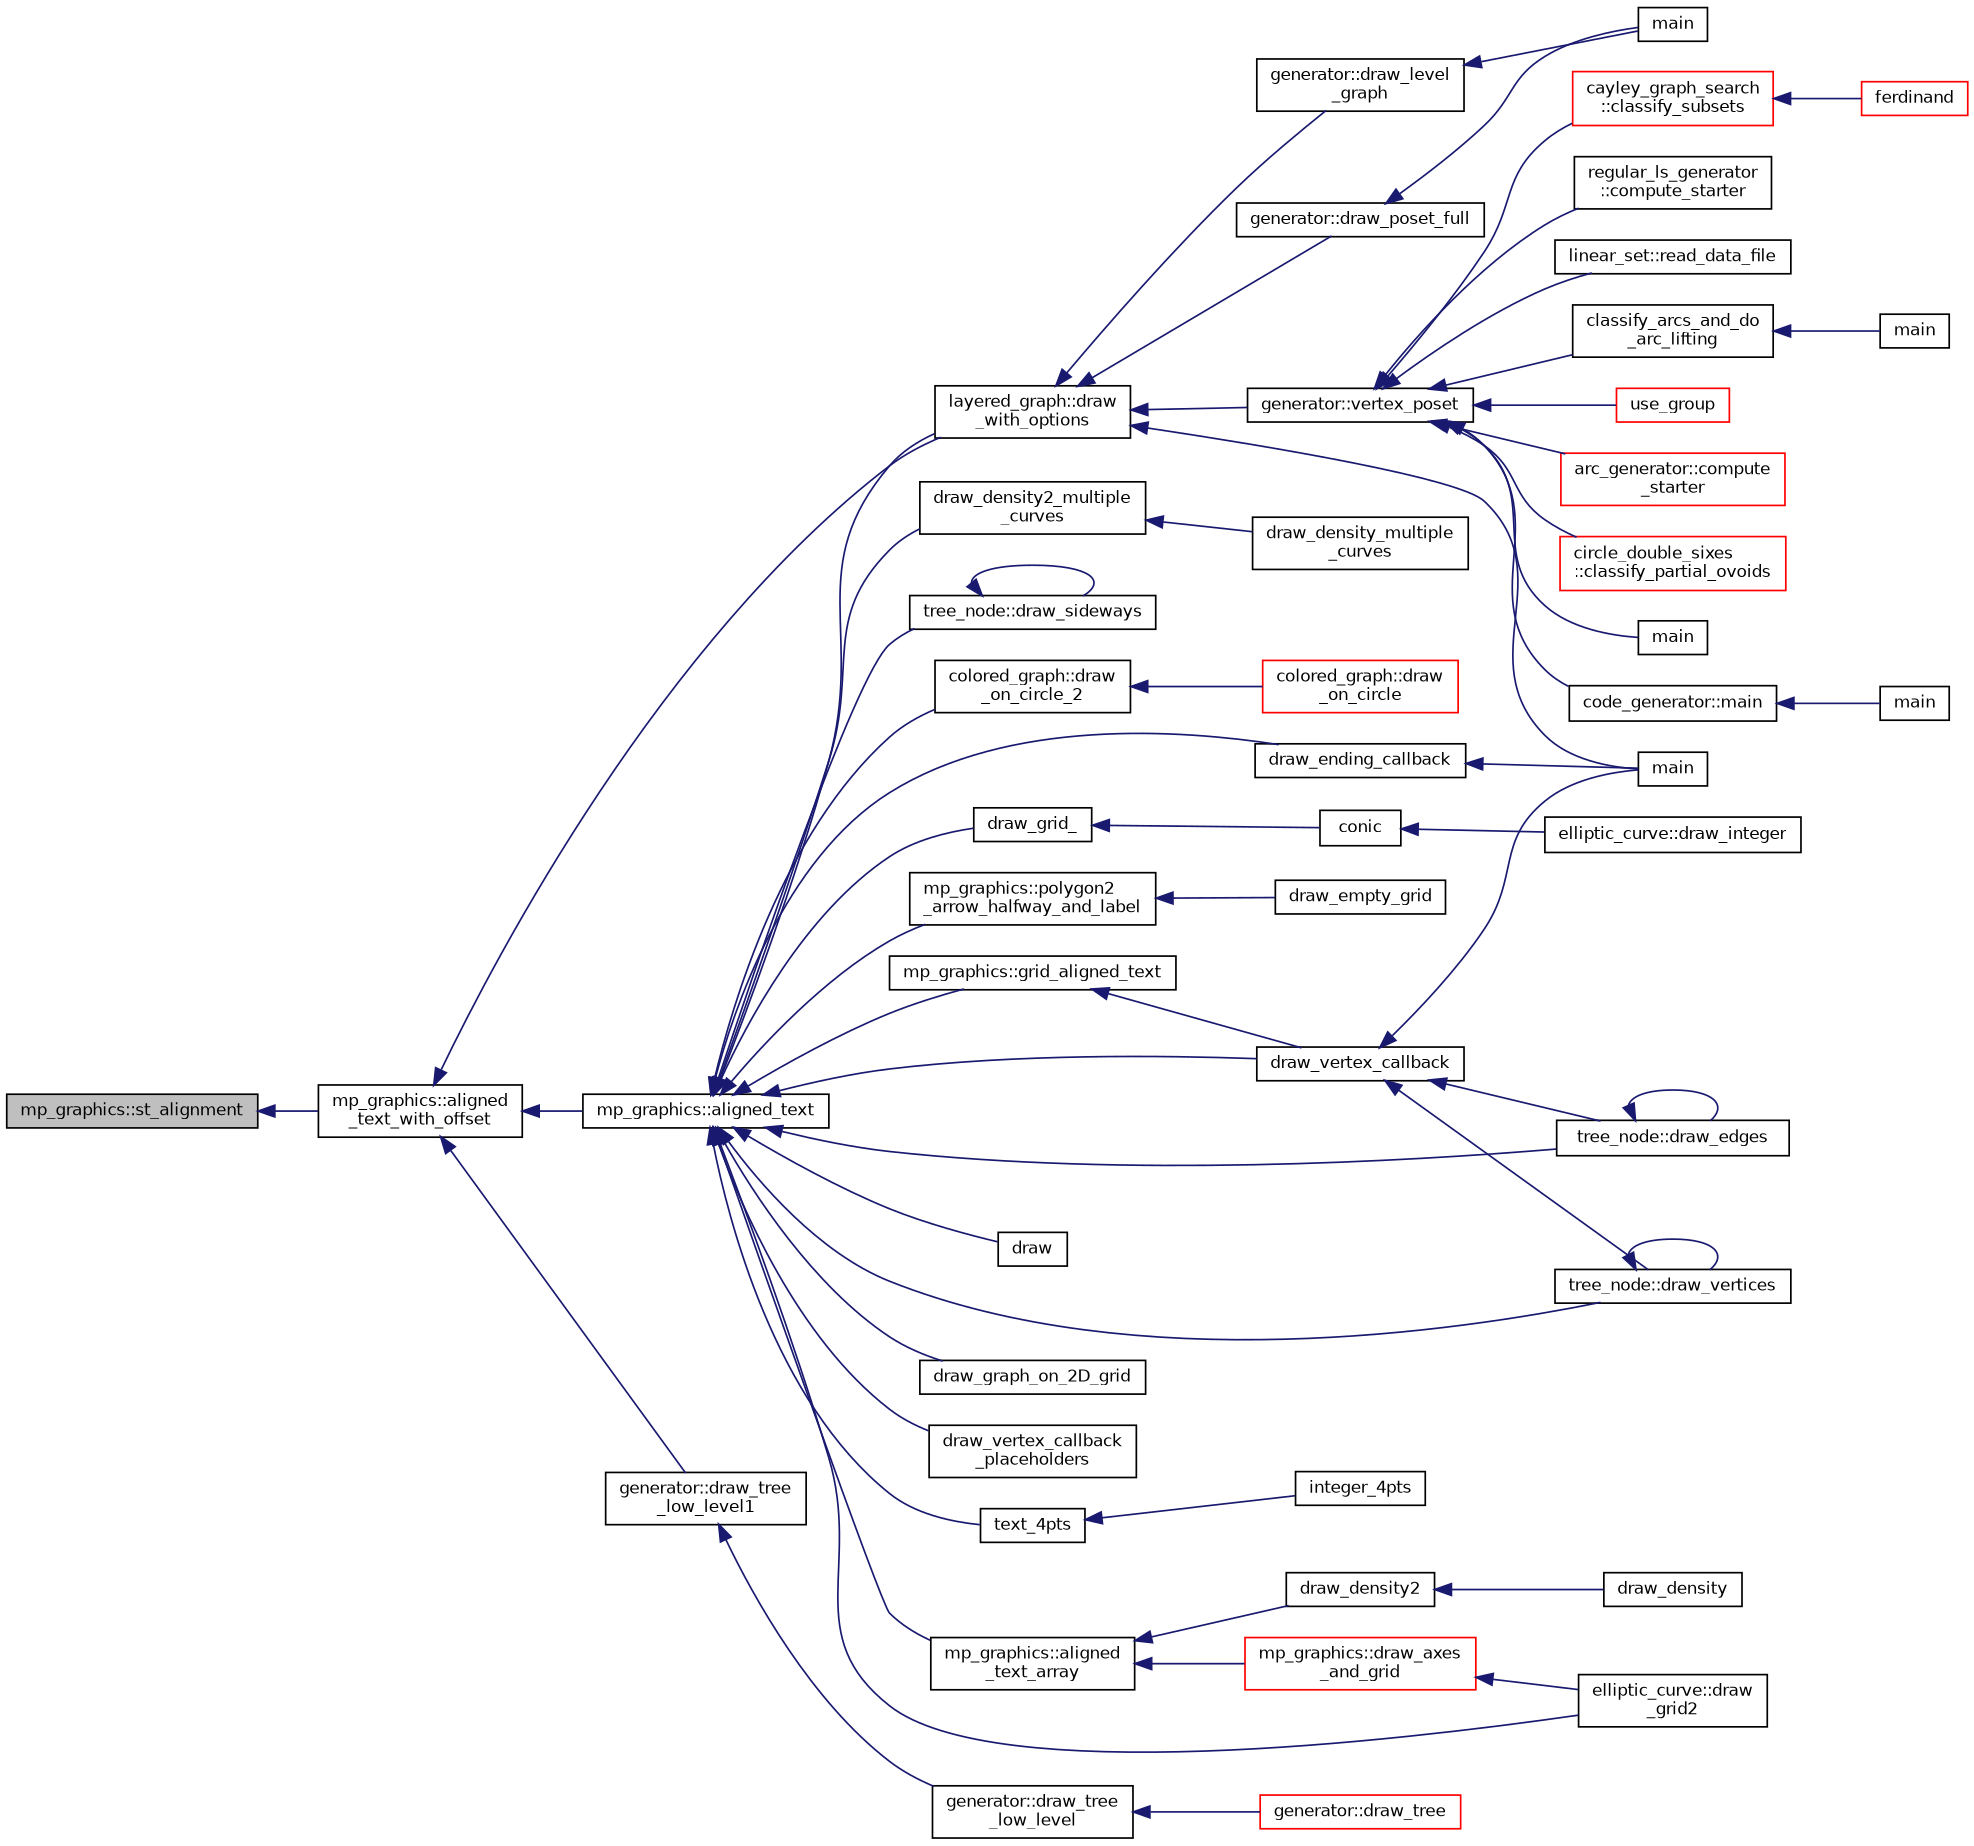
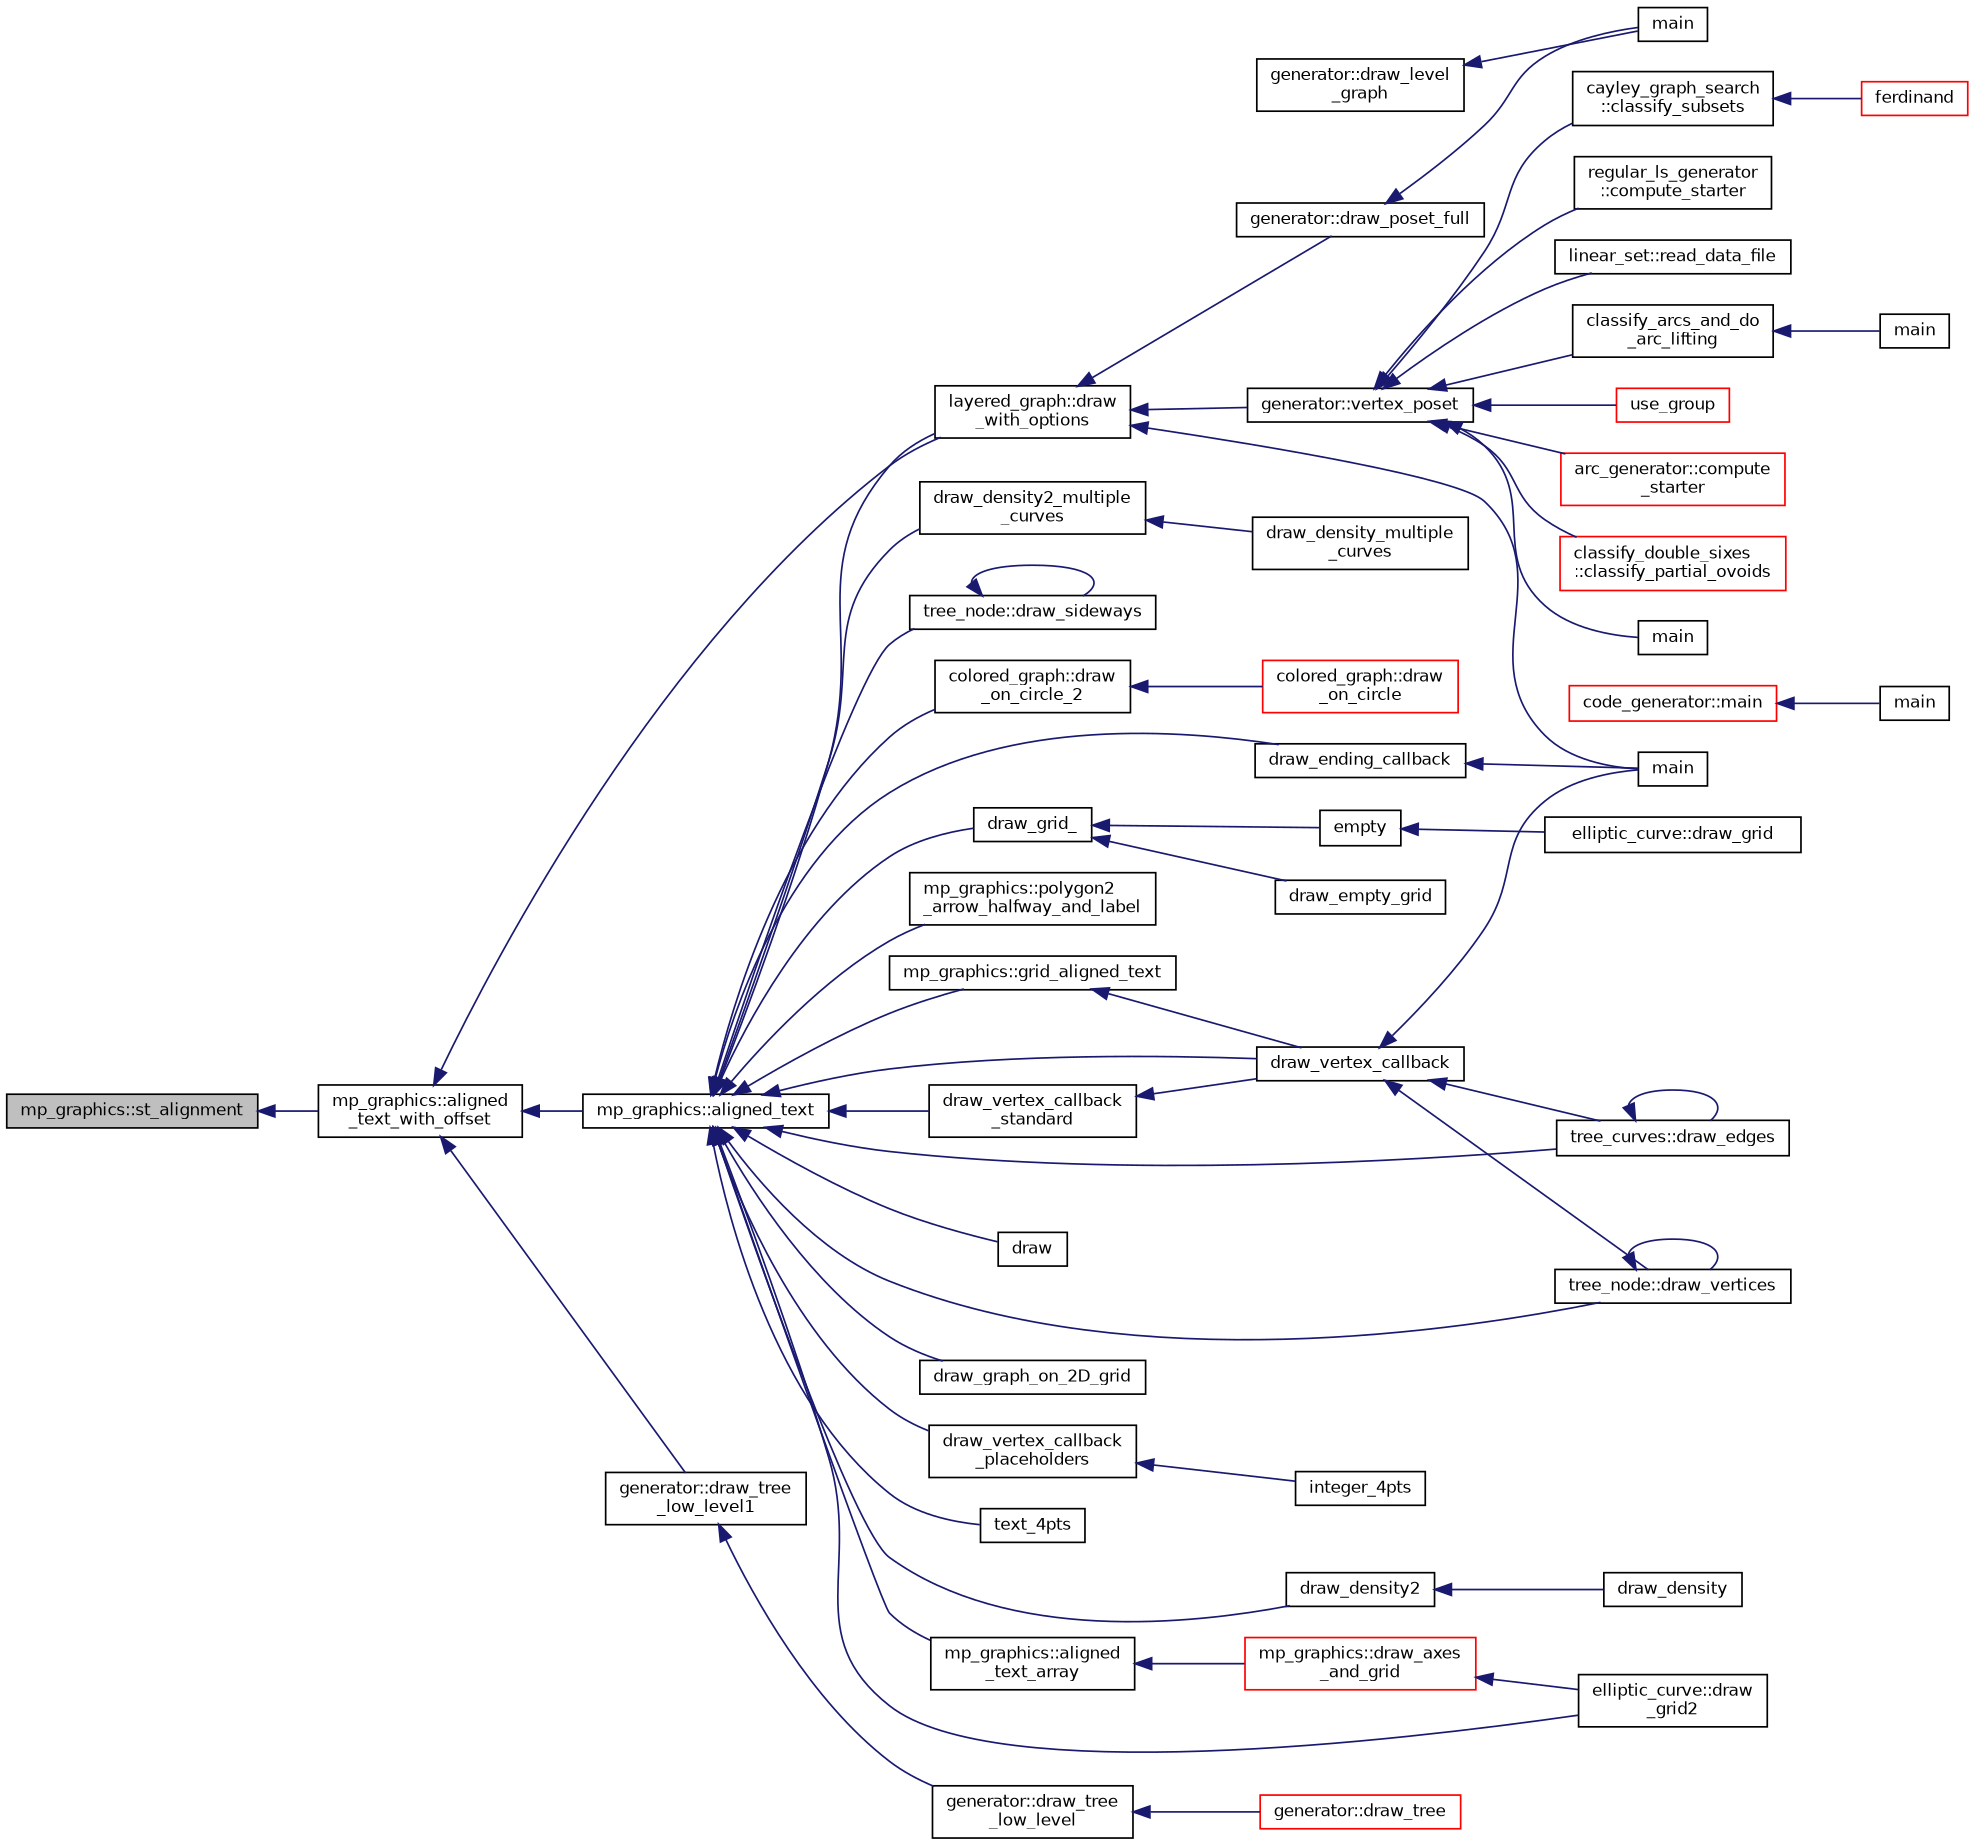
node "cayley_graph_search ::classify_subsets": color red -> black
edge "generator::draw_level _graph" -> "layered_graph::draw _with_options": removed
edge "code_generator::main" -> "generator::vertex_poset": removed
node "circle_double_sixes ::classify_partial_ovoids": label "circle_double_sixes ::classify_partial_ovoids" -> "classify_double_sixes ::classify_partial_ovoids"
node "code_generator::main": color black -> red
node "conic": label "conic" -> "empty"
node "elliptic_curve::draw_integer": label "elliptic_curve::draw_integer" -> "elliptic_curve::draw_grid"
edge "draw_empty_grid" -> "mp_graphics::polygon2 _arrow_halfway_and_label": now "draw_empty_grid" -> "draw_grid_"
node "draw_vertex_callback _standard": added
node "tree_node::draw_edges": label "tree_node::draw_edges" -> "tree_curves::draw_edges"
edge "integer_4pts" -> "text_4pts": now "integer_4pts" -> "draw_vertex_callback _placeholders"
edge "draw_density2" -> "mp_graphics::aligned _text_array": now "draw_density2" -> "mp_graphics::aligned_text"
